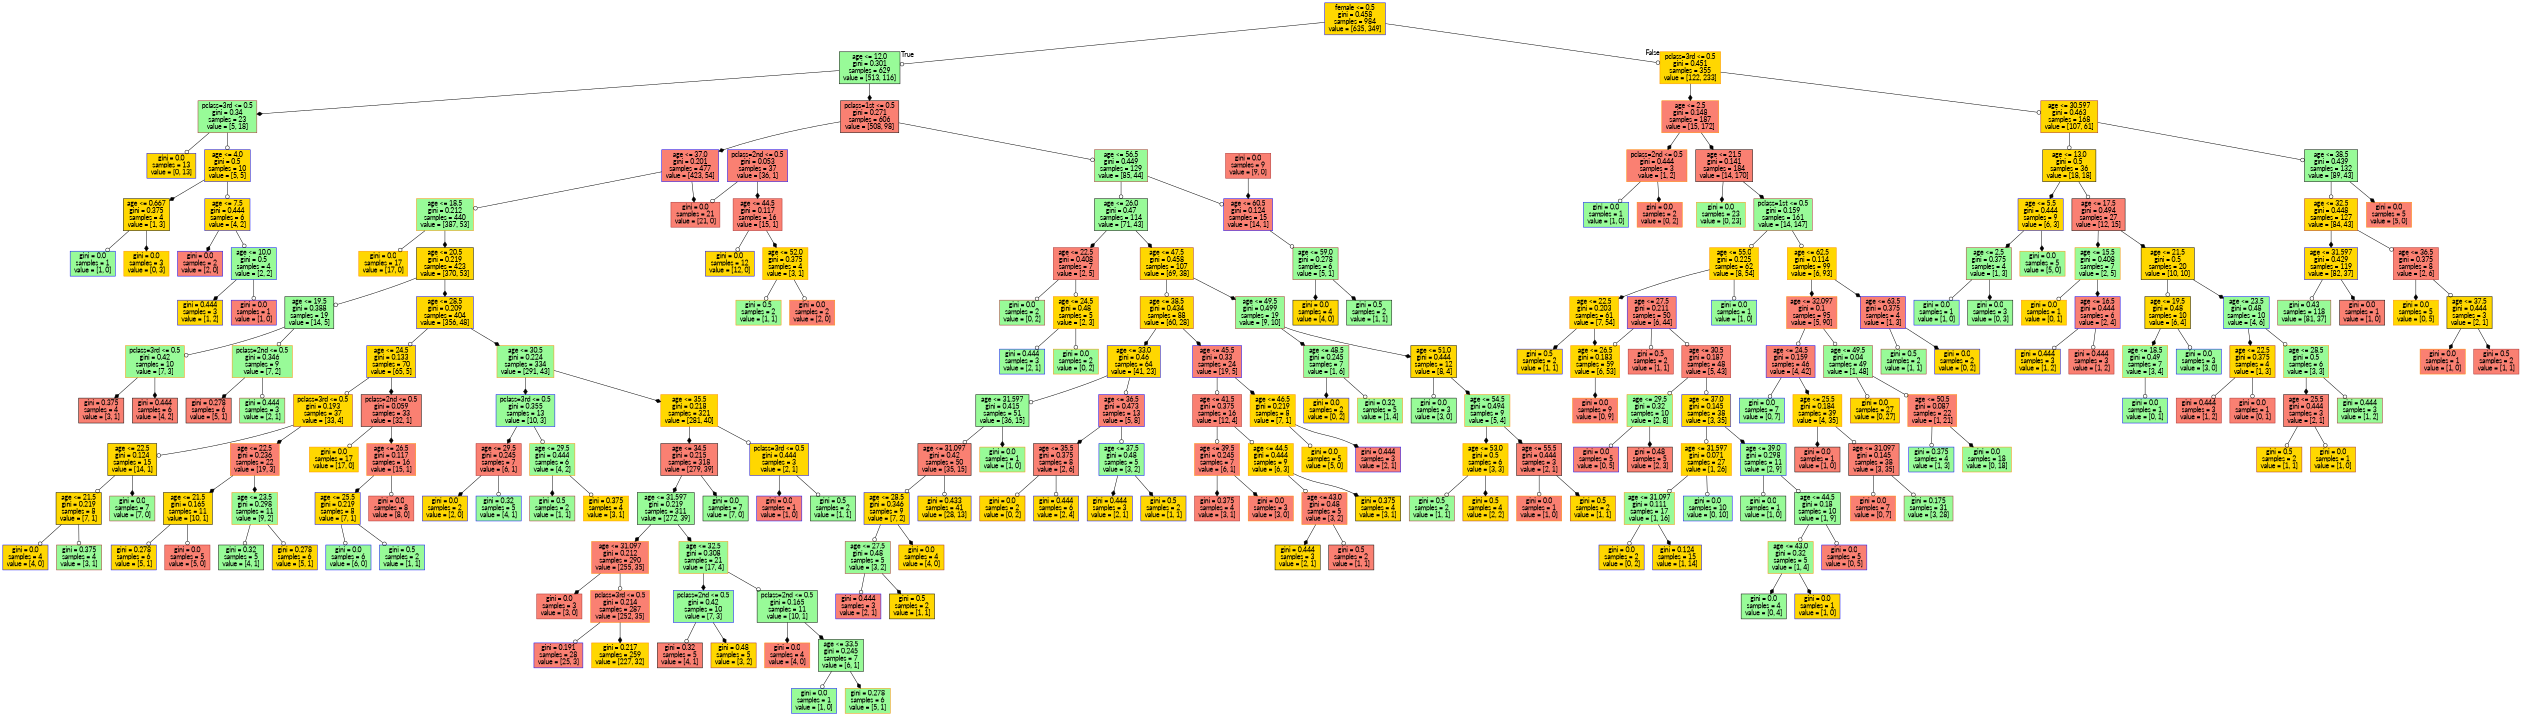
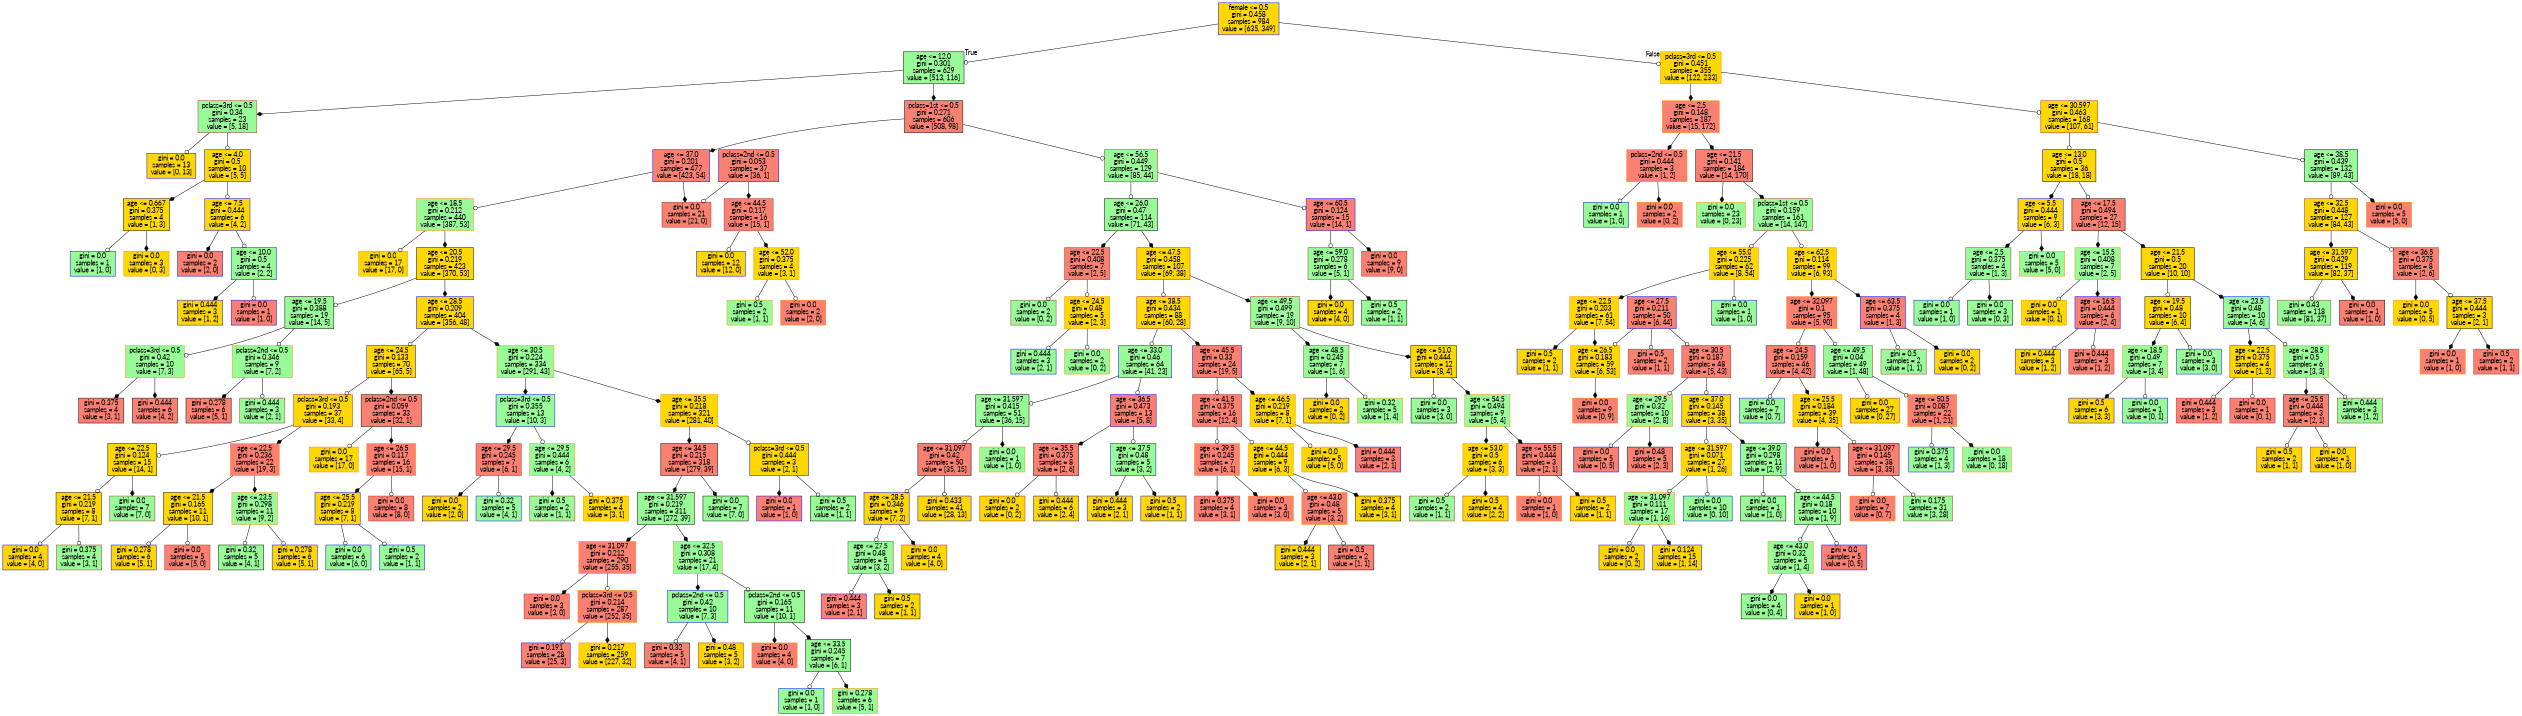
edge "gini = 0.0 samples = 9 value = [9, 0]" -> "age <= 60.5 gini = 0.124 samples = 15 value = [14, 1]": reversed
edge "age <= 38.5 gini = 0.434 samples = 88 value = [60, 28]" -> "age <= 33.0 gini = 0.46 samples = 64 value = [41, 23]": arrowhead diamond -> odot
node "age <= 33.0 gini = 0.46 samples = 64 value = [41, 23]": fillcolor gold -> palegreen
node "gini = 0.5 samples = 6 value = [3, 3]": added
